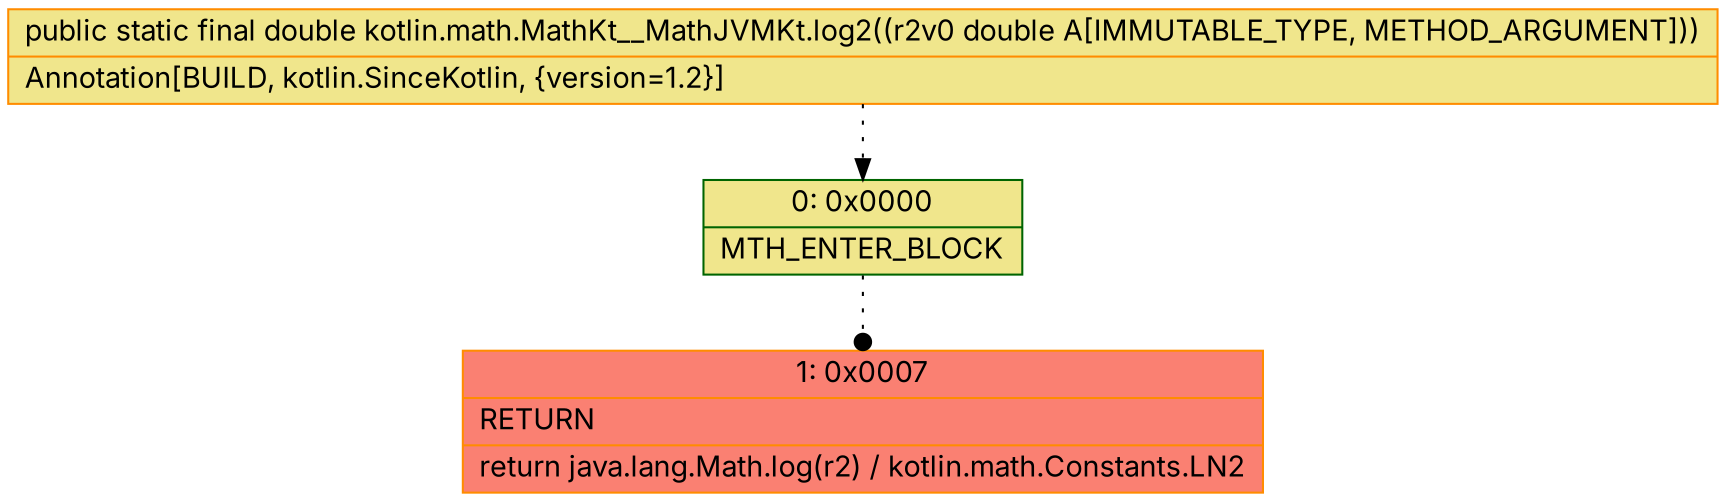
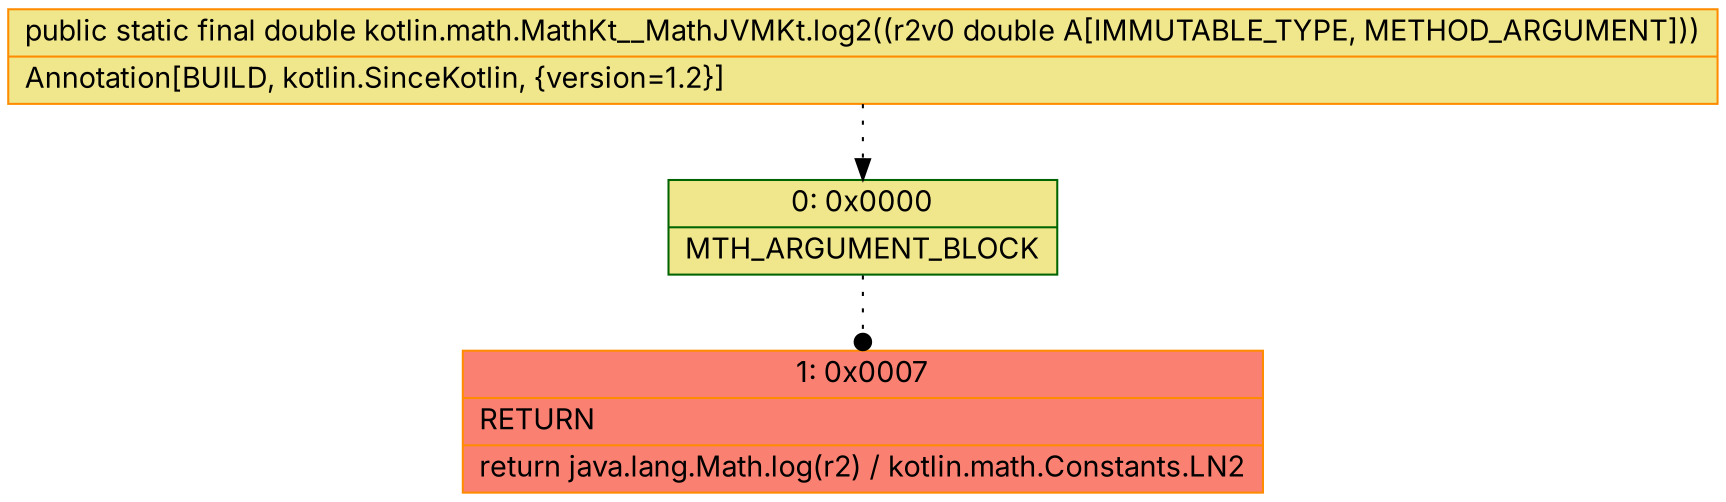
node "0: 0x0000": text "MTH_ENTER_BLOCK" -> "MTH_ARGUMENT_BLOCK"
